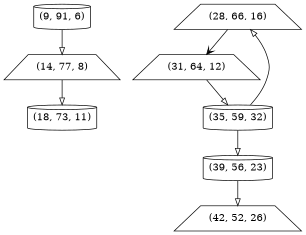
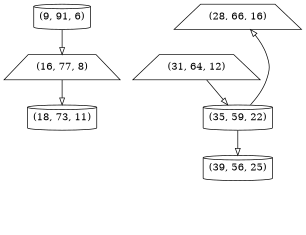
edge "(28, 66, 16)" -> "(31, 64, 12)": removed
node "(14, 77, 8)": label "(14, 77, 8)" -> "(16, 77, 8)"
node "(35, 59, 32)": label "(35, 59, 32)" -> "(35, 59, 22)"
node "(39, 56, 23)": label "(39, 56, 23)" -> "(39, 56, 25)"
node "(42, 52, 26)": removed
